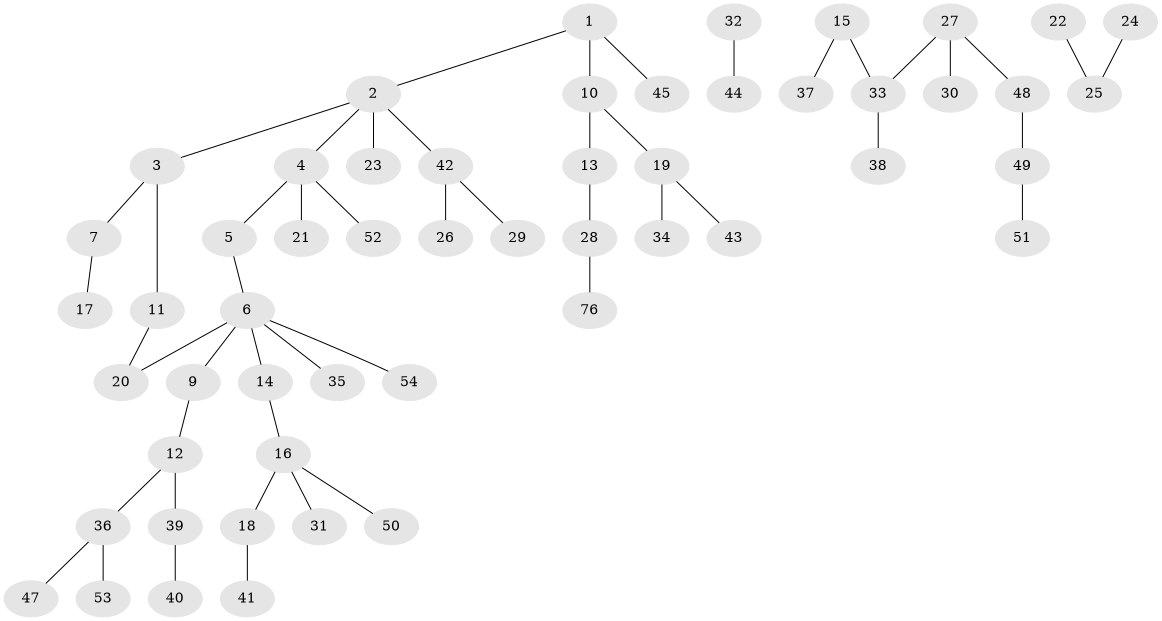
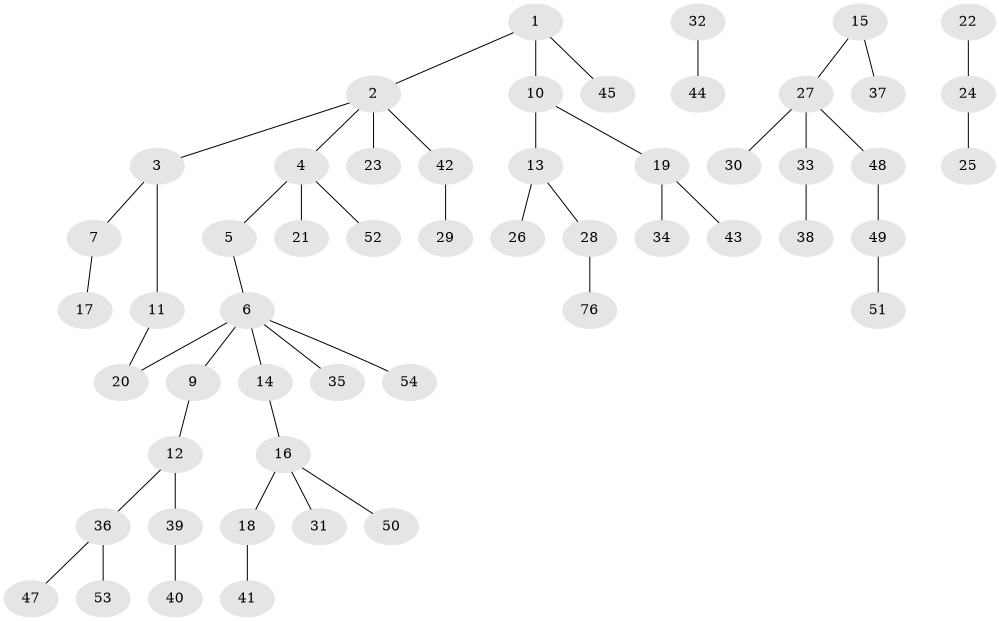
edge "15" -- "33": now "15" -- "27"
edge "22" -- "25": now "22" -- "24"
edge "42" -- "26": now "13" -- "26"
